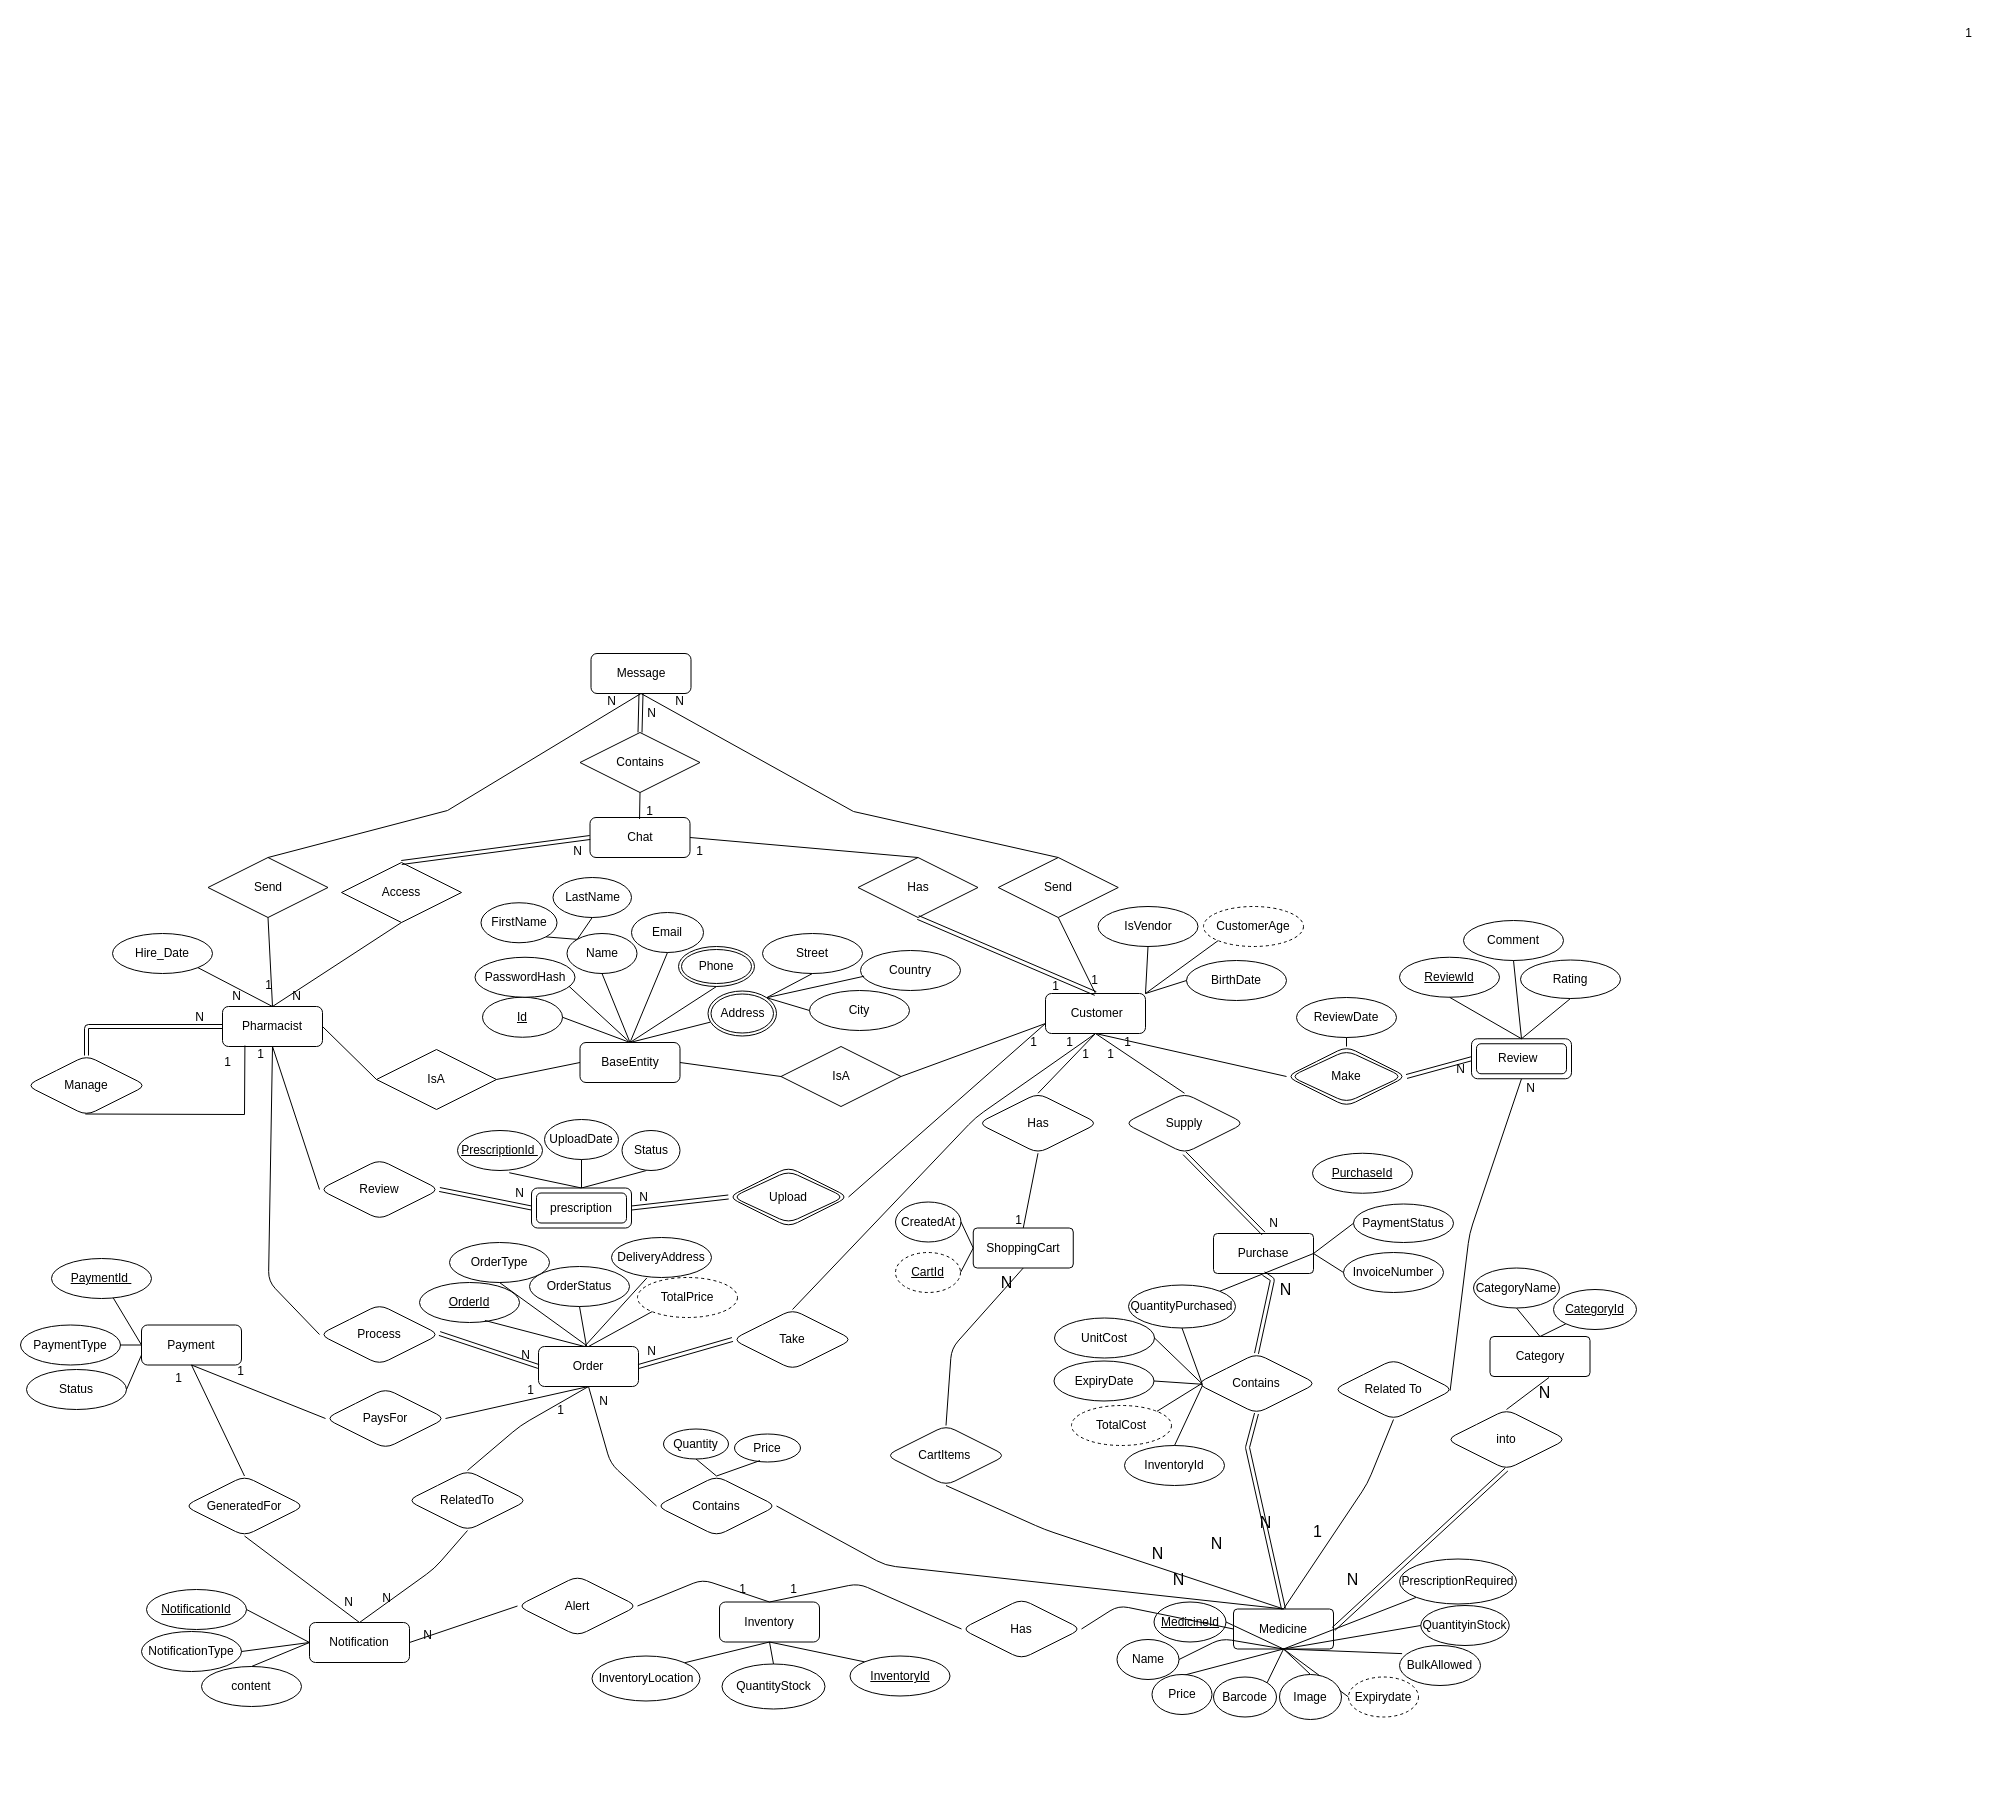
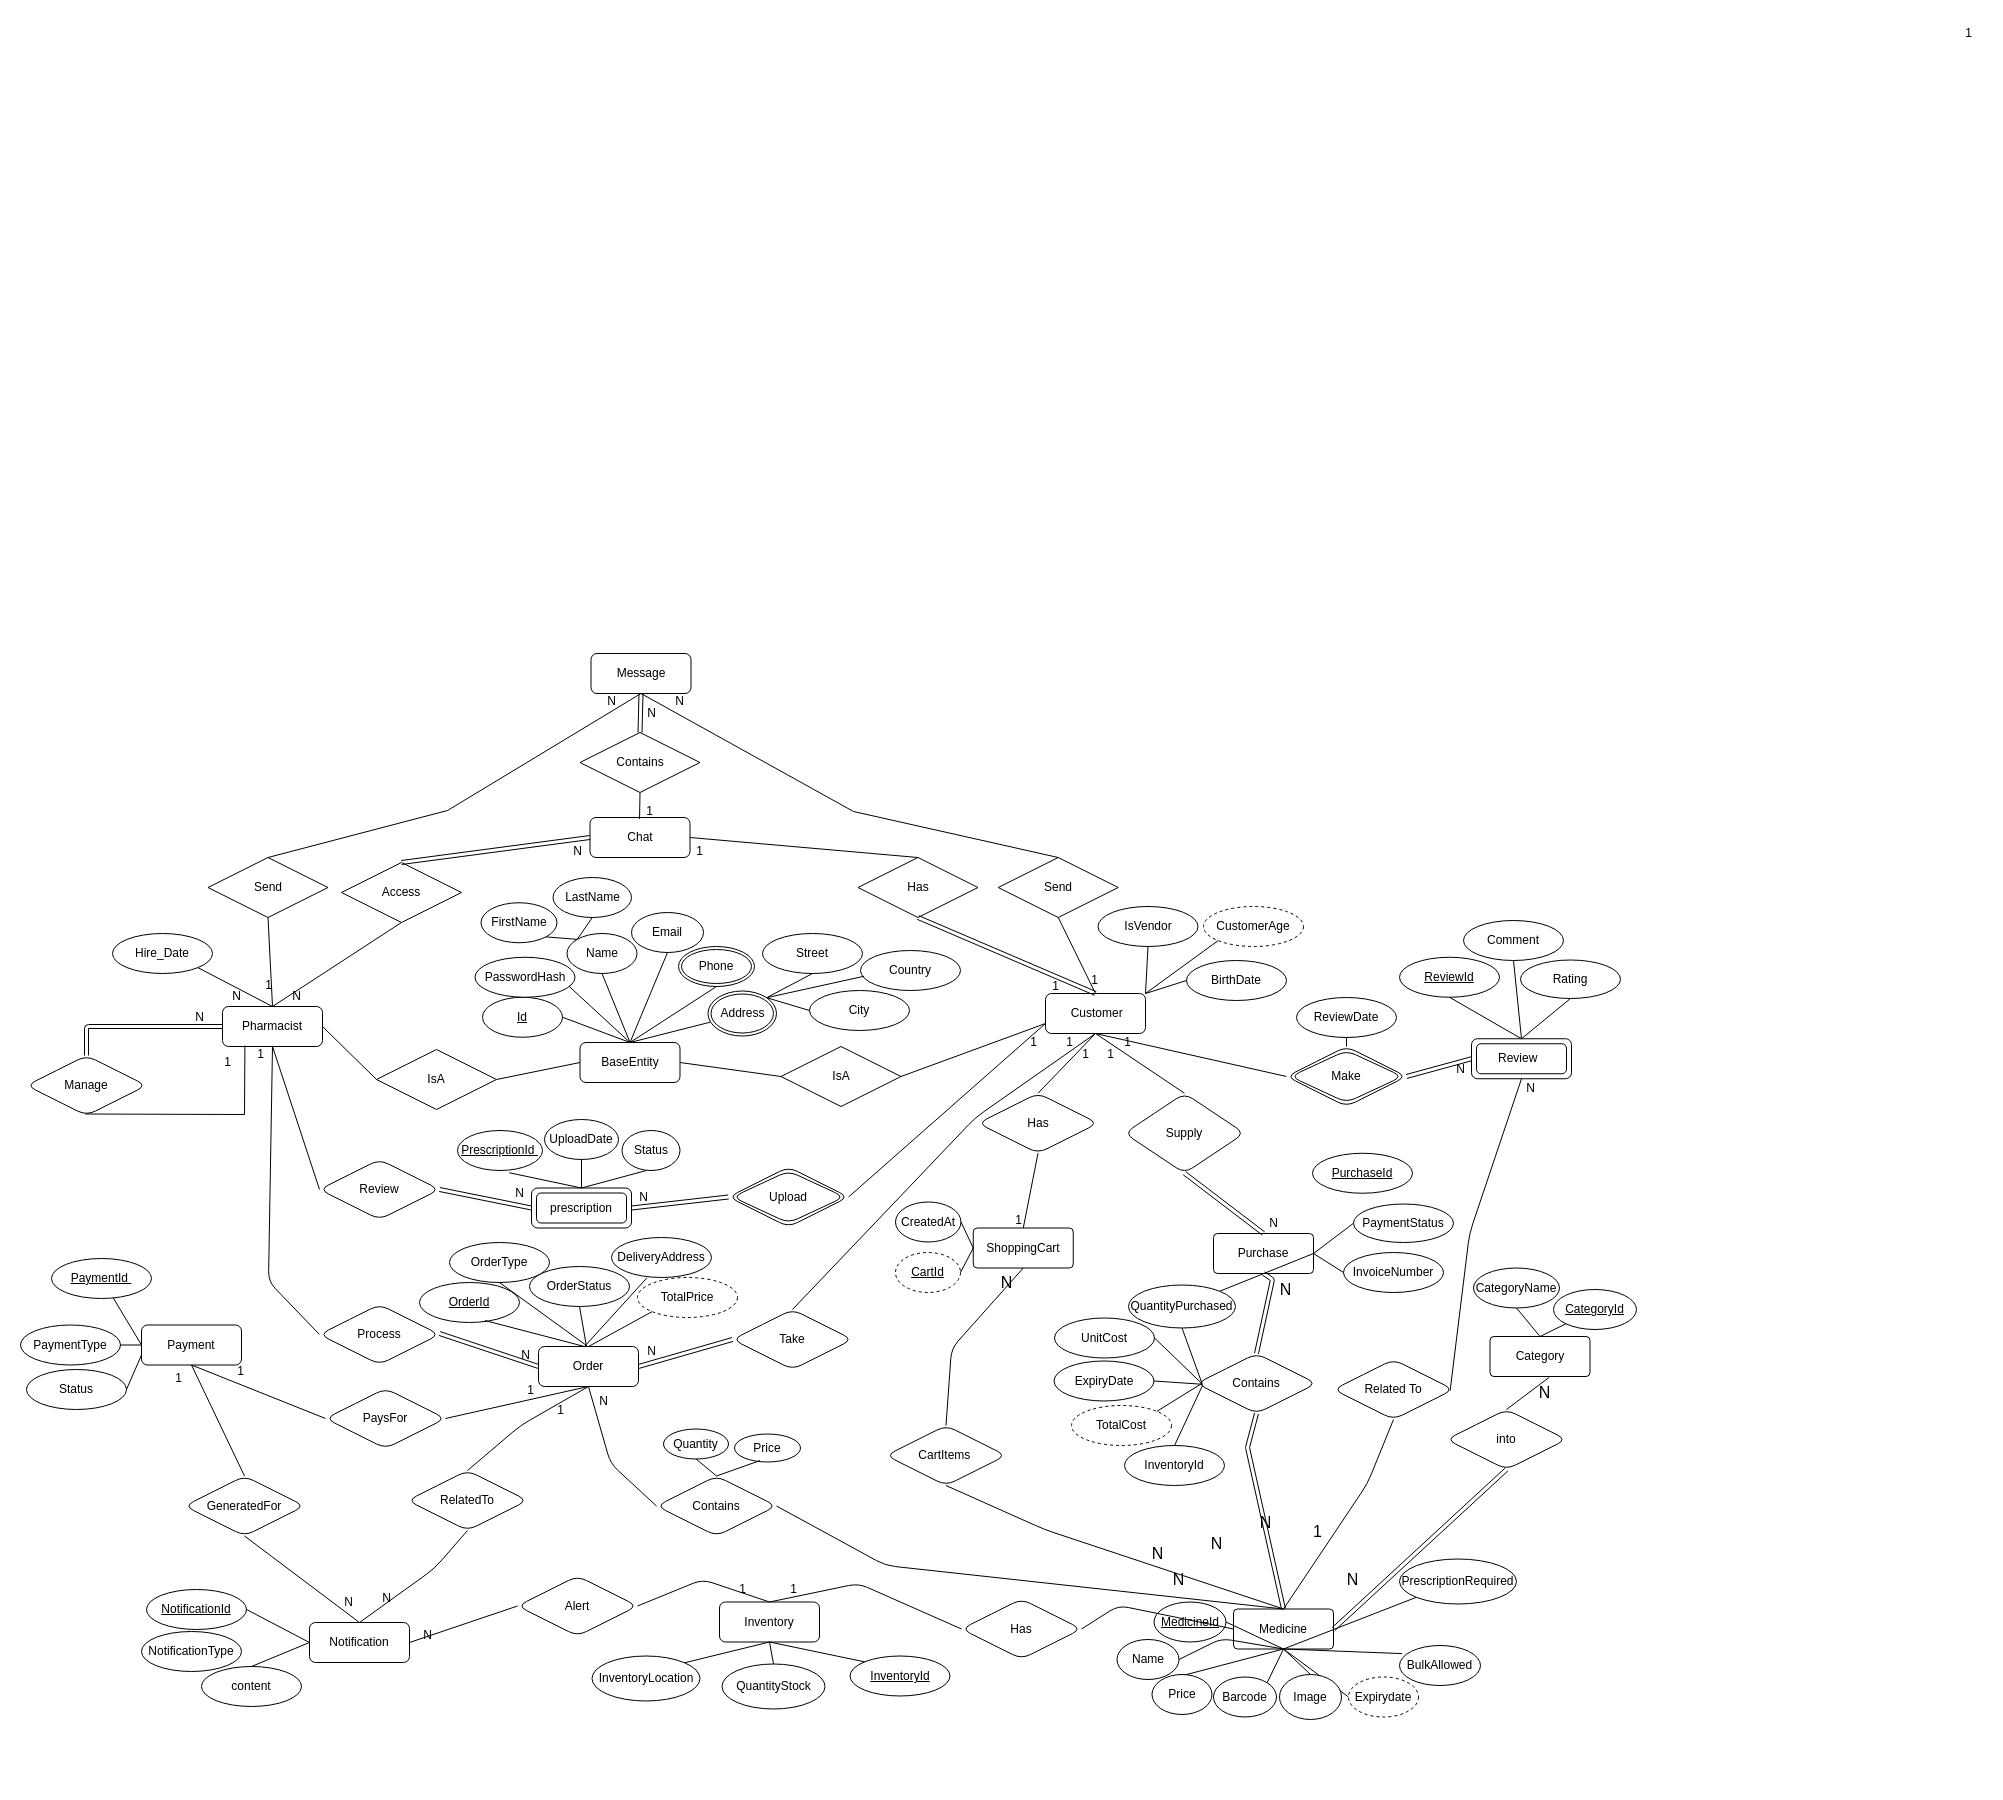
node "Supply": size 120x60 -> 120x80
node "QuantityinStock": removed
edge "QuantityinStock" -- "Medicine": removed
edge "Notification" -- "NotificationType": removed
